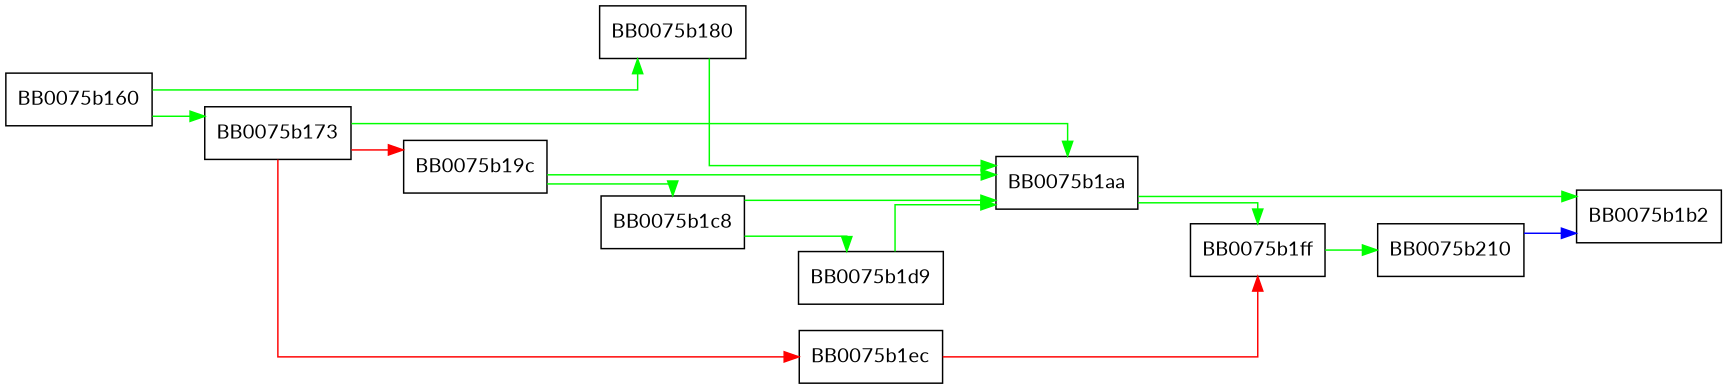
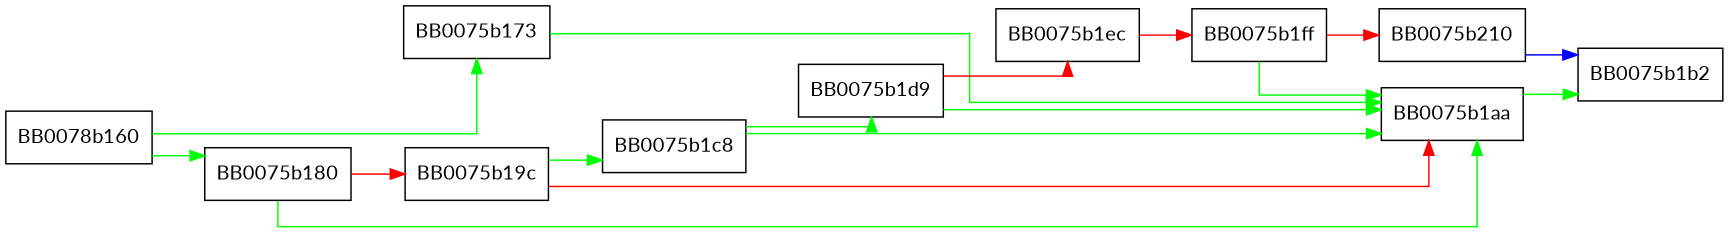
node "BB0075b160": label "BB0075b160" -> "BB0078b160"
edge "BB0075b173" -> "BB0075b19c": now "BB0075b180" -> "BB0075b19c"
edge "BB0075b19c" -> "BB0075b1aa": color green -> red
edge "BB0075b1aa" -> "BB0075b1ff": reversed
edge "BB0075b1ff" -> "BB0075b210": color green -> red
edge "BB0075b173" -> "BB0075b1ec": now "BB0075b1d9" -> "BB0075b1ec"
